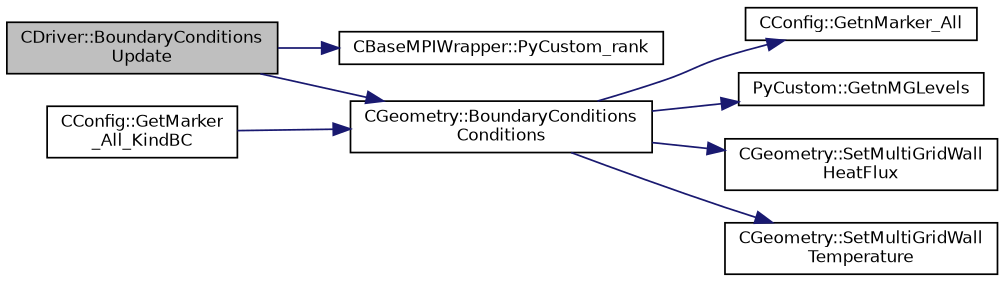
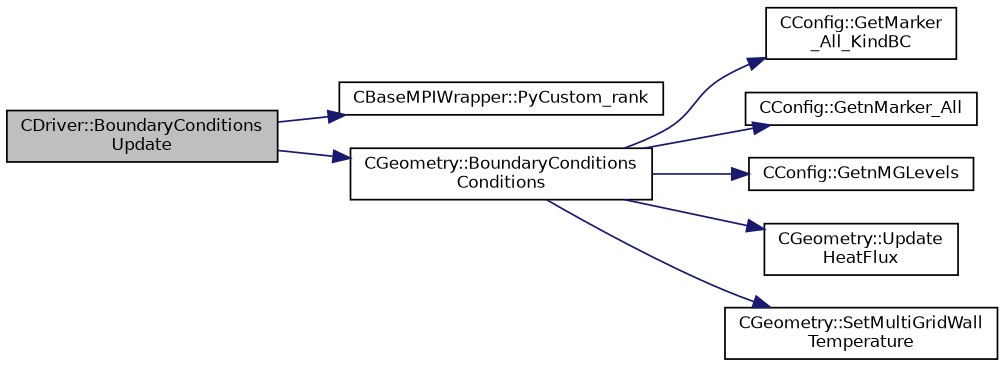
node "PyCustom::GetnMGLevels": label "PyCustom::GetnMGLevels" -> "CConfig::GetnMGLevels"
edge "CConfig::GetMarker _All_KindBC" -> "CGeometry::BoundaryConditions Conditions": reversed
node "CGeometry::SetMultiGridWall HeatFlux": label "CGeometry::SetMultiGridWall HeatFlux" -> "CGeometry::Update HeatFlux"
